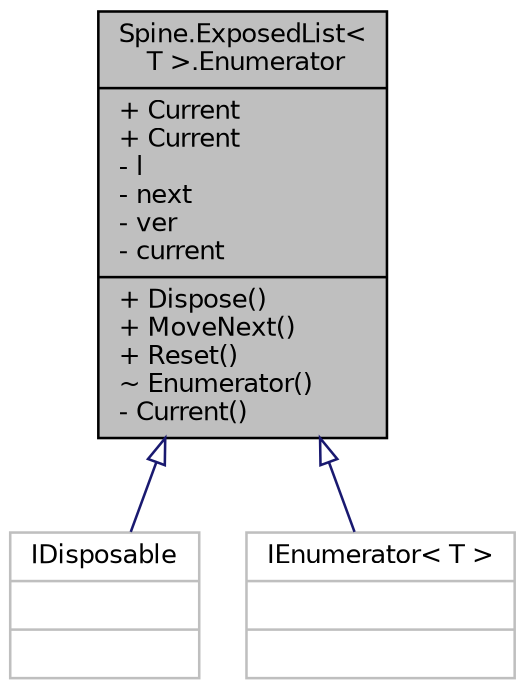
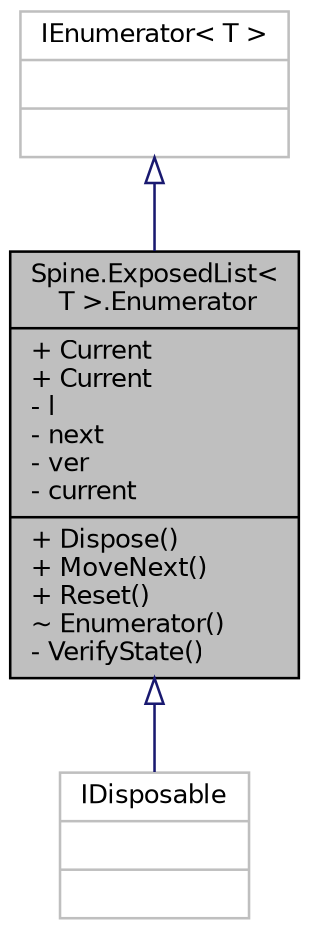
node "Spine.ExposedList<": text "- Current()" -> "- VerifyState()"
edge "IEnumerator< T >" -> "Spine.ExposedList<": reversed
